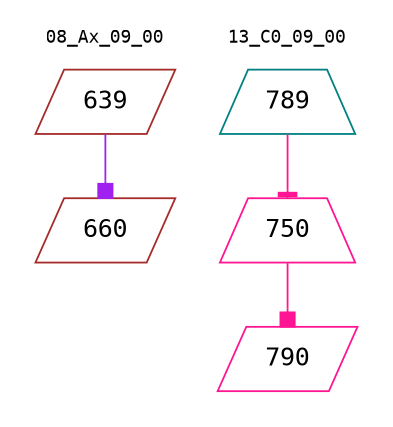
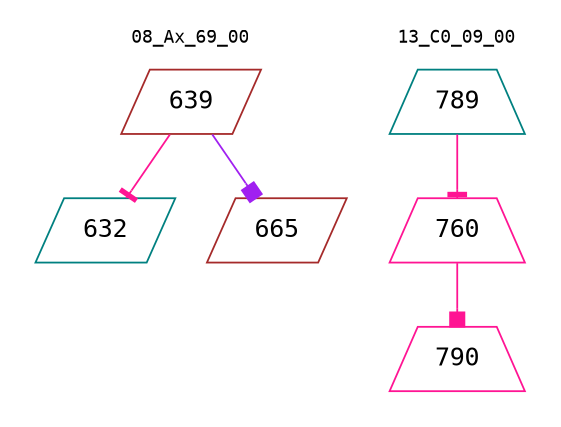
cluster "08_Ax_09_00": label "08_Ax_09_00" -> "08_Ax_69_00"
node "632": added
node "660": label "660" -> "665"
node "750": label "750" -> "760"
node "790": shape parallelogram -> trapezium
